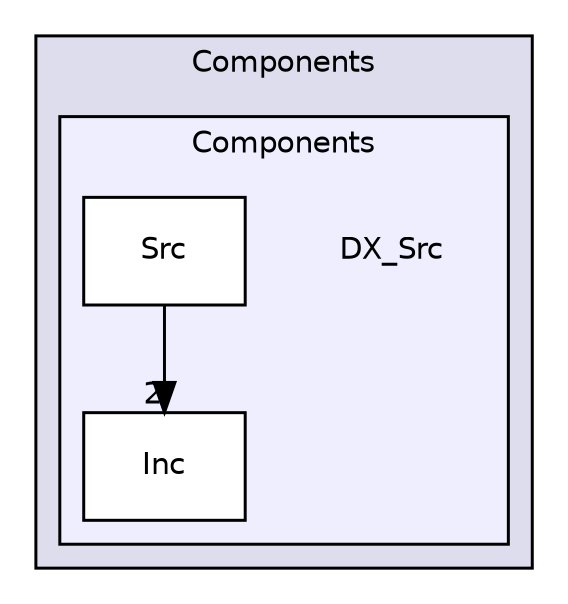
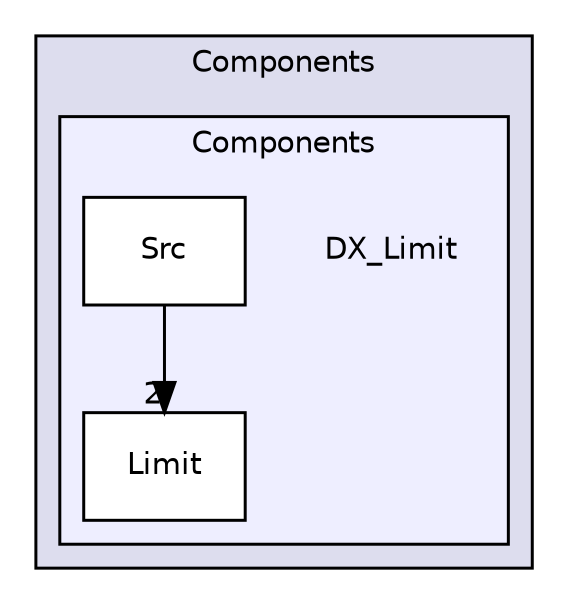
node "DX_Src": label "DX_Src" -> "DX_Limit"
node "Inc": label "Inc" -> "Limit"
